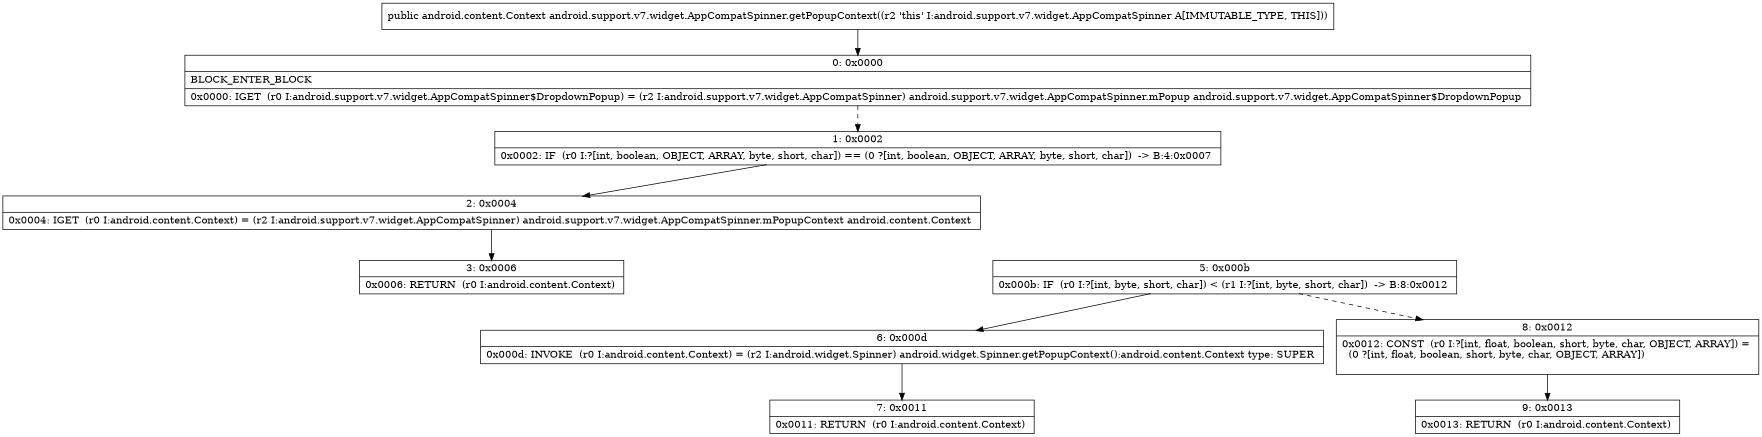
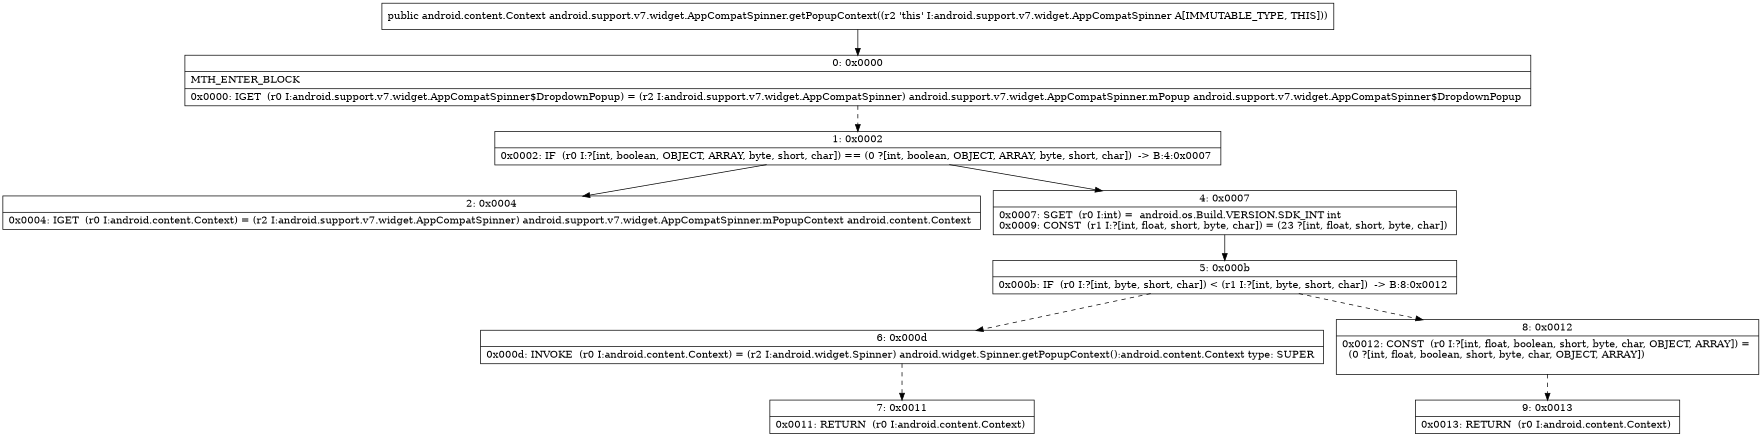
node "0: 0x0000": text "BLOCK_ENTER_BLOCK" -> "MTH_ENTER_BLOCK"
node "4: 0x0007": added
node "3: 0x0006": removed
edge "5: 0x000b" -> "6: 0x000d": style solid -> dashed
edge "6: 0x000d" -> "7: 0x0011": style solid -> dashed
edge "8: 0x0012" -> "9: 0x0013": style solid -> dashed
